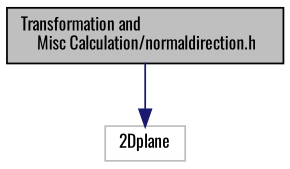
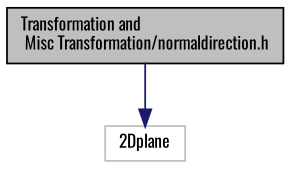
node "Transformation and Misc Calculation/normaldirection.h": label "Transformation and Misc Calculation/normaldirection.h" -> "Transformation and Misc Transformation/normaldirection.h"
